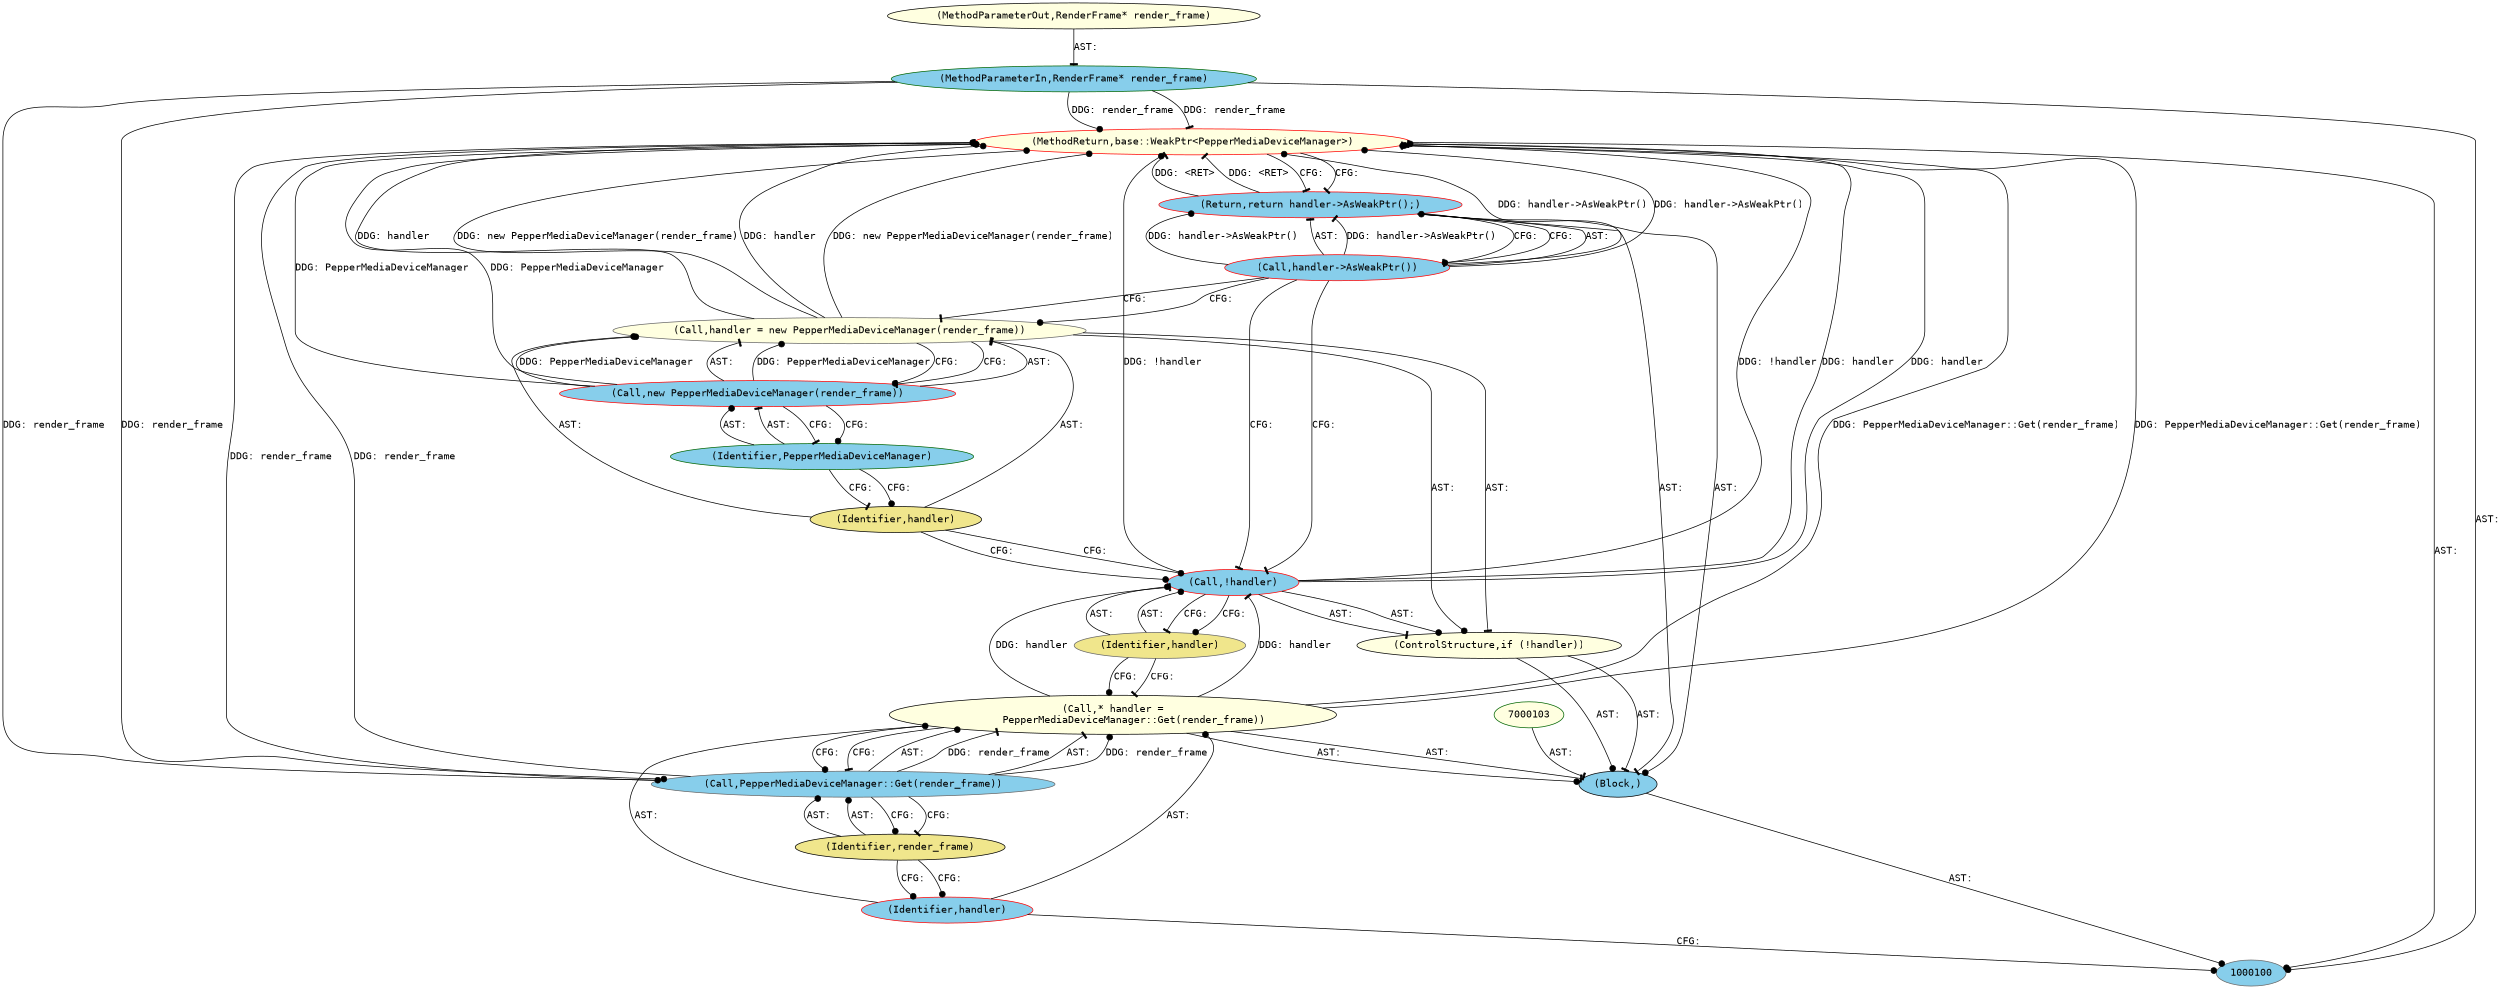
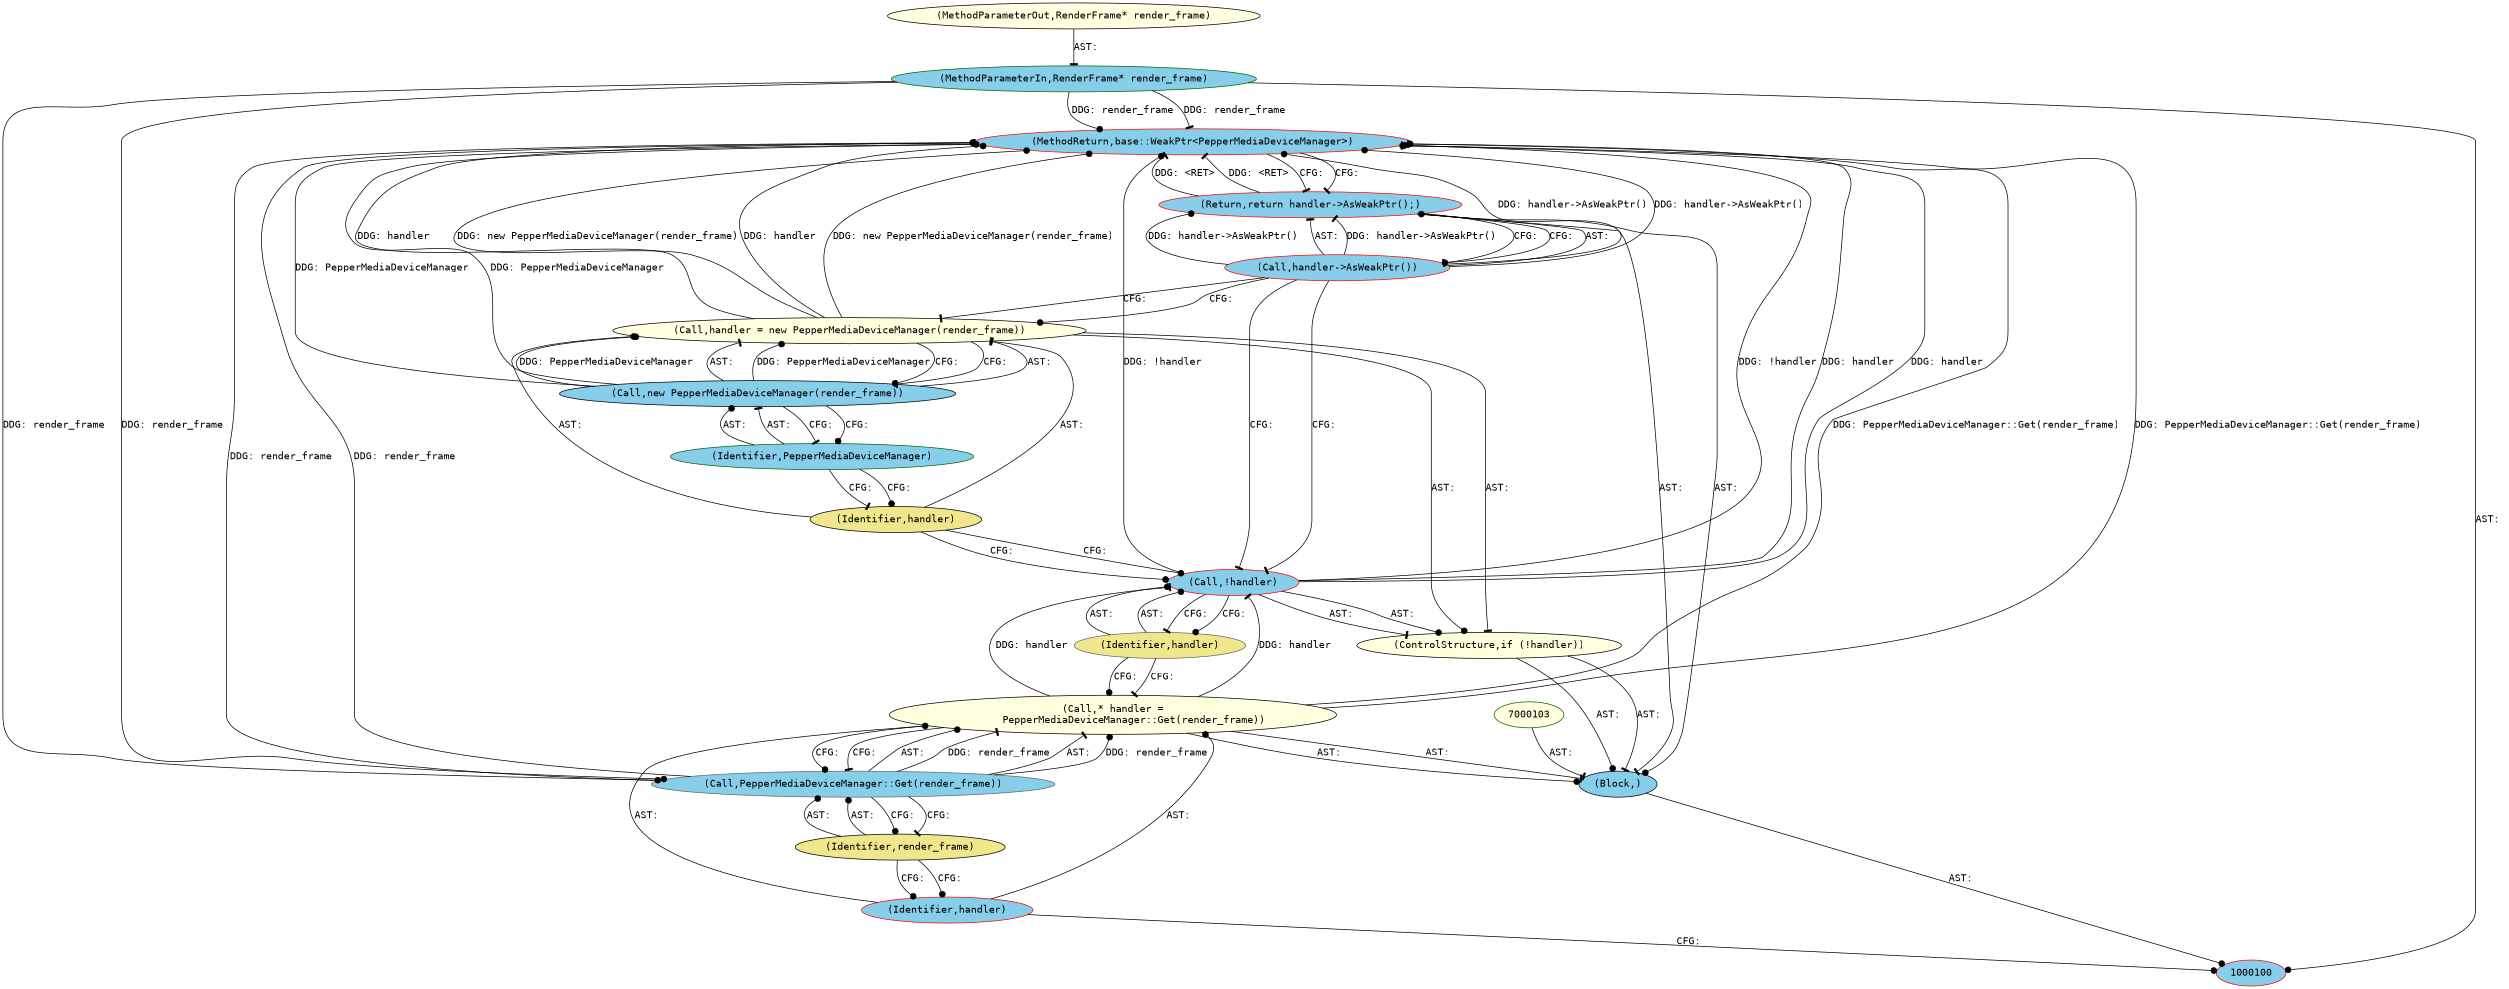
node "(MethodReturn,base::WeakPtr<PepperMediaDeviceManager>)": fillcolor lightyellow -> skyblue
edge "(MethodReturn,base::WeakPtr<PepperMediaDeviceManager>)" -> "1000100": removed, label "AST:"
node "(Call,handler = new PepperMediaDeviceManager(render_frame))": color gray40 -> black
node "(Call,new PepperMediaDeviceManager(render_frame))": color red -> black
node "1000100": color gray40 -> red
